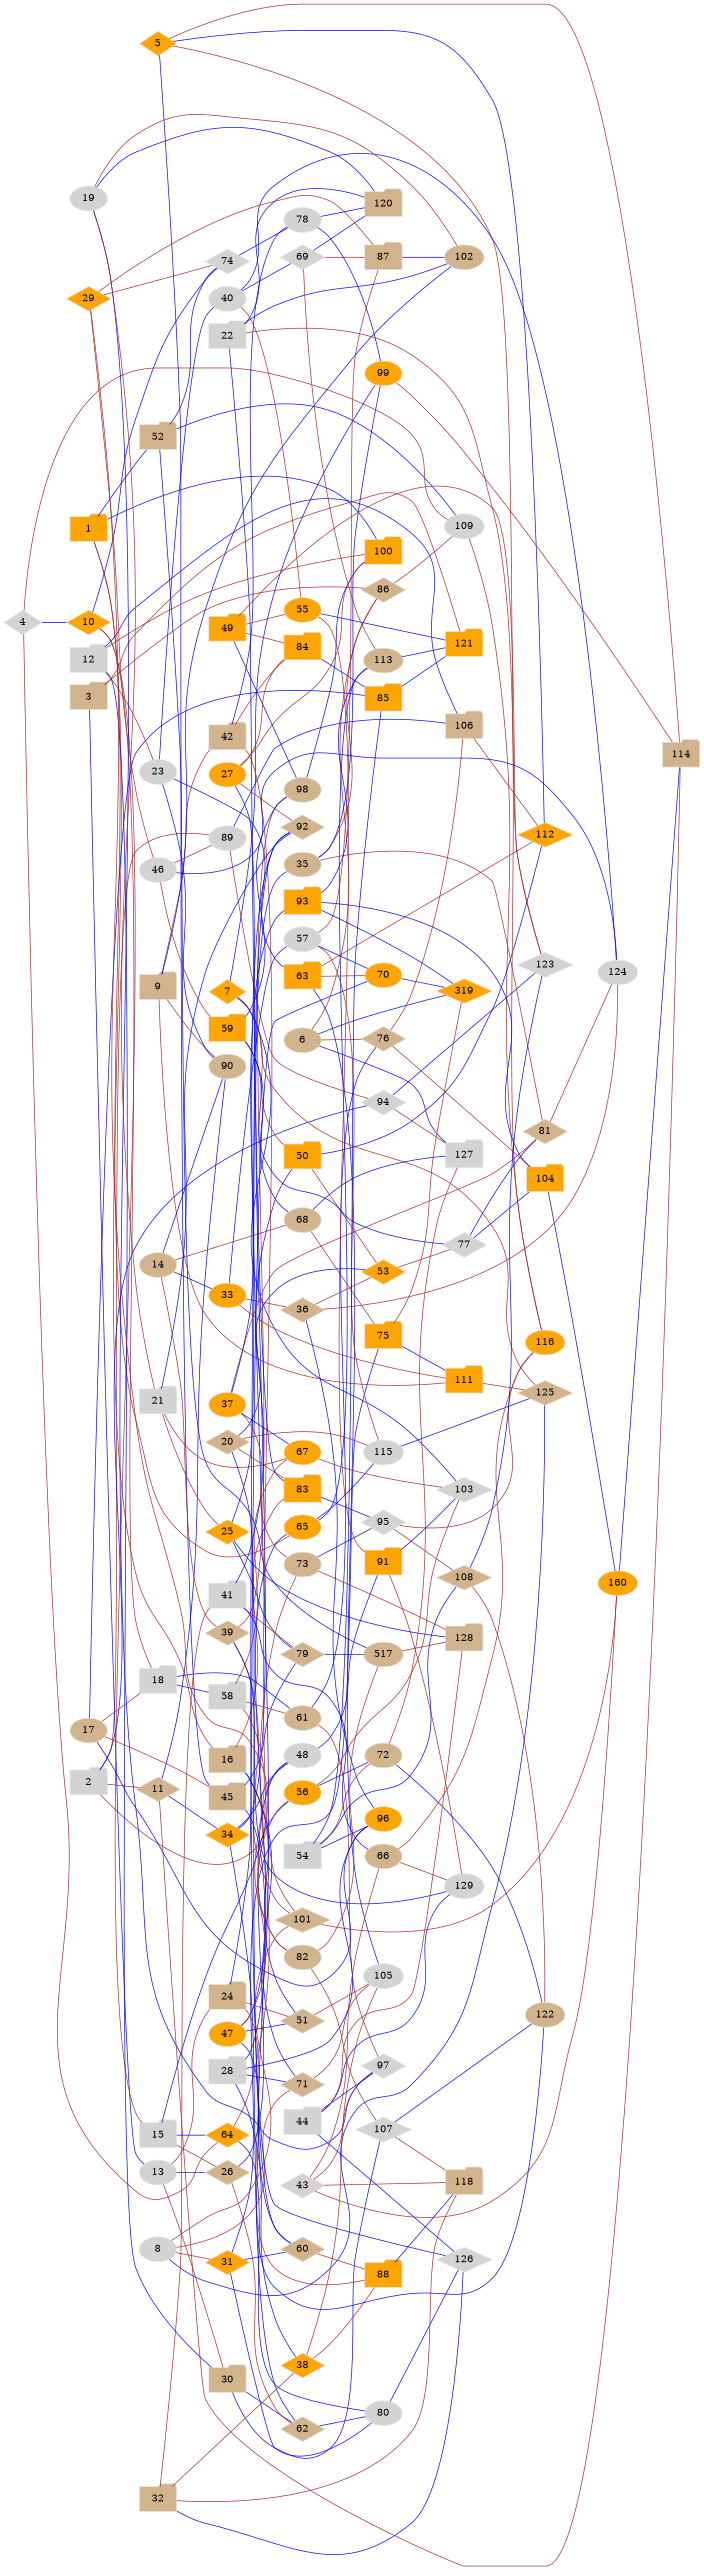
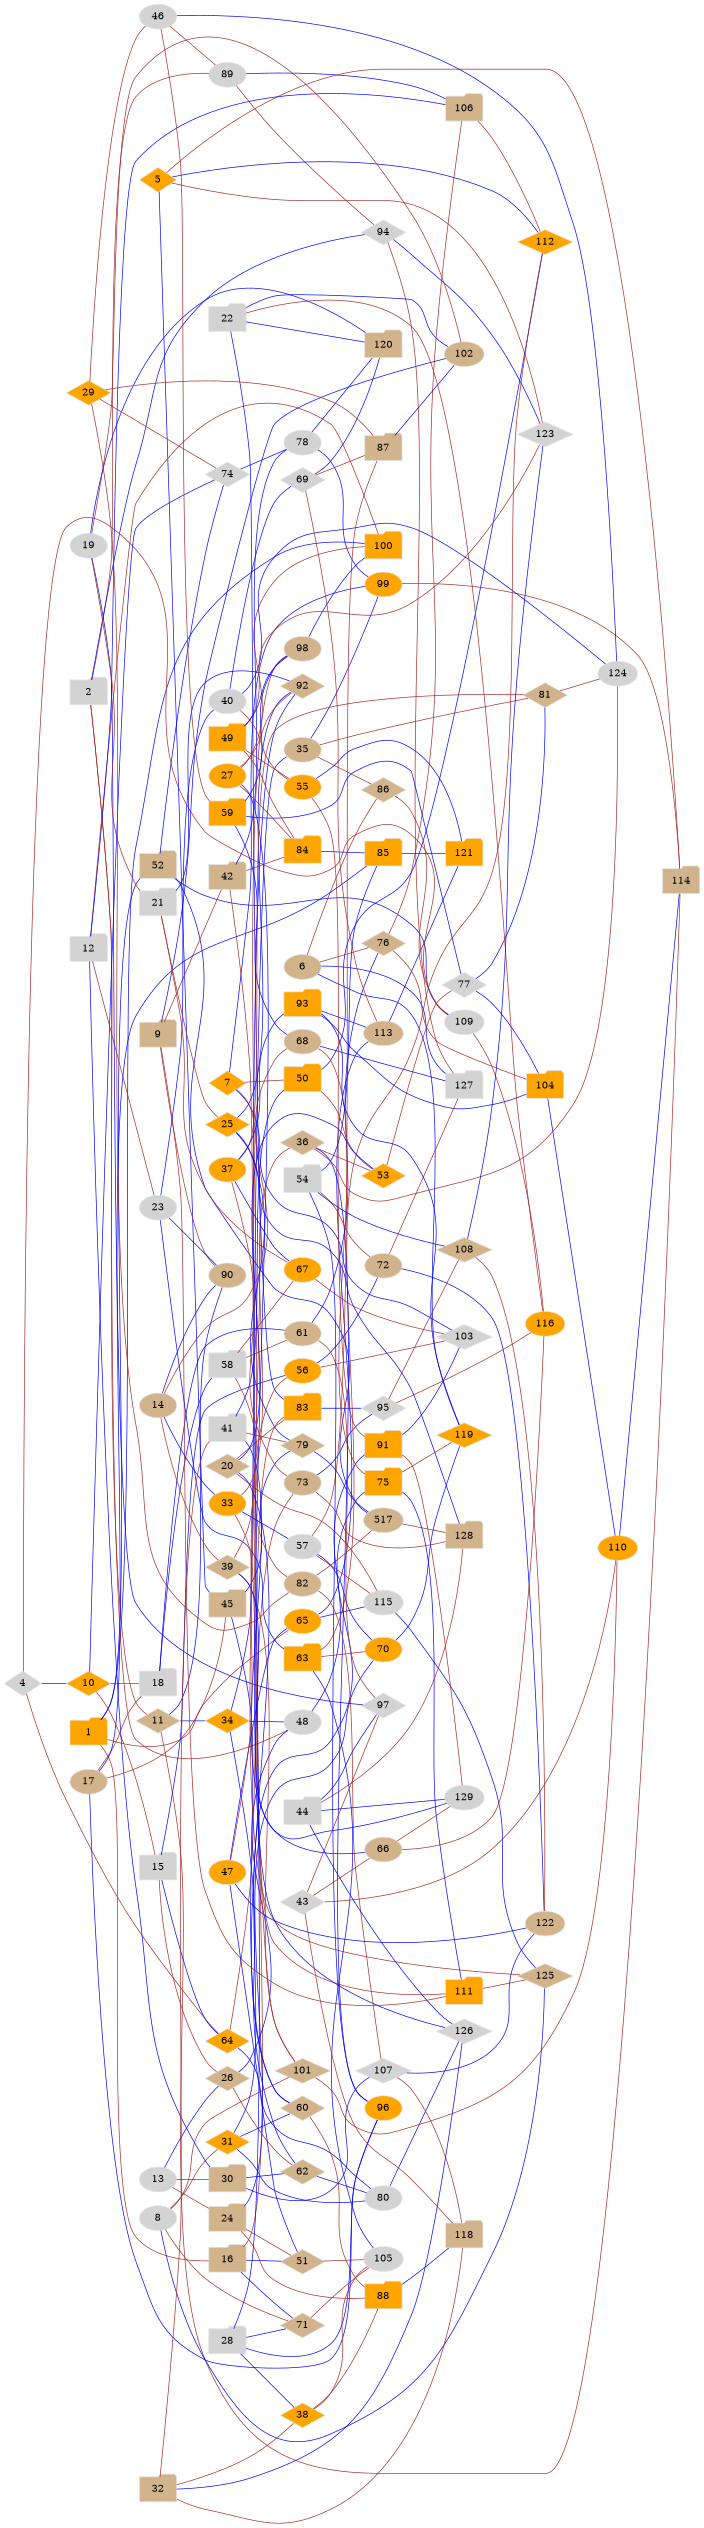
node "3": removed
node "319": label "319" -> "119"
node "160": label "160" -> "110"
